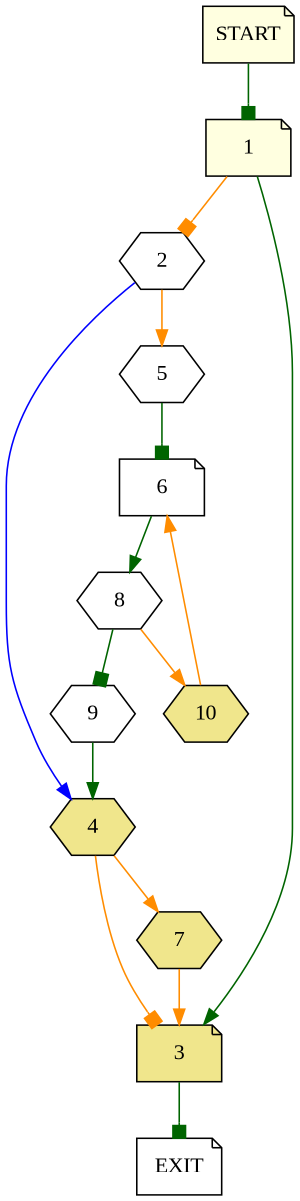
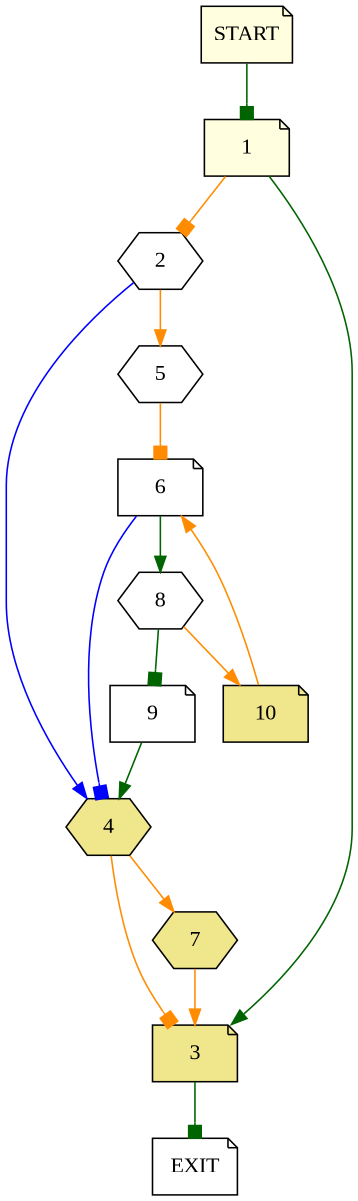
edge "5" -> "6": color darkgreen -> darkorange
edge "6" -> "4": added
node "9": shape hexagon -> note
node "10": shape hexagon -> note
